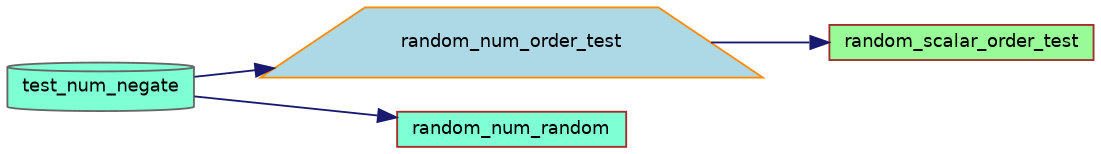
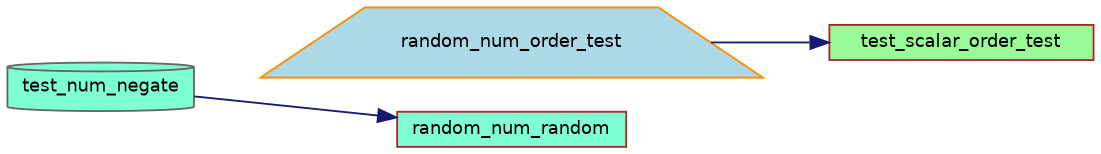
node "random_scalar_order_test": label "random_scalar_order_test" -> "test_scalar_order_test"
edge "test_num_negate" -> "random_num_order_test": removed
